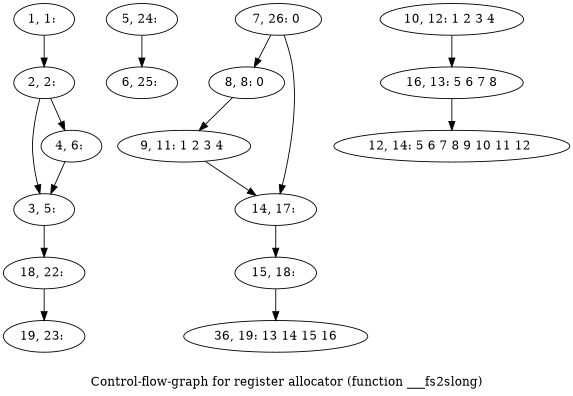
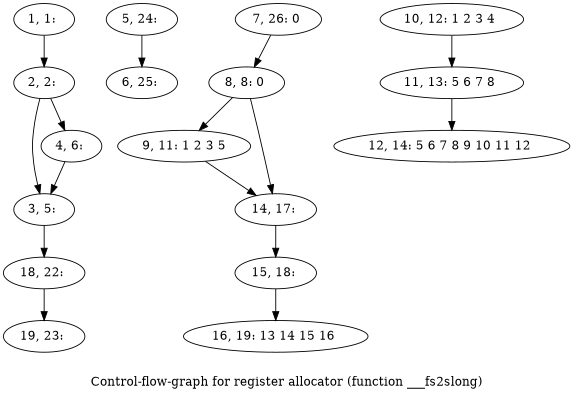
node "16, 13: 5 6 7 8": label "16, 13: 5 6 7 8" -> "11, 13: 5 6 7 8"
edge "7, 26: 0" -> "14, 17:": now "8, 8: 0" -> "14, 17:"
node "9, 11: 1 2 3 4": label "9, 11: 1 2 3 4" -> "9, 11: 1 2 3 5"
node "36, 19: 13 14 15 16": label "36, 19: 13 14 15 16" -> "16, 19: 13 14 15 16"
